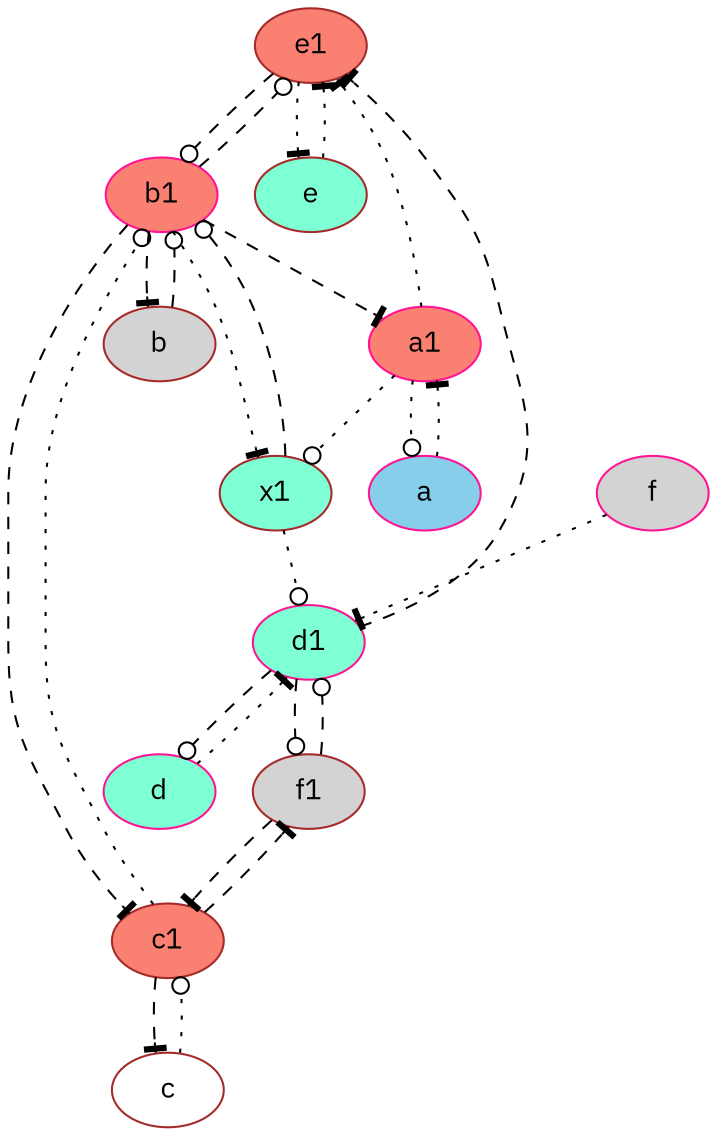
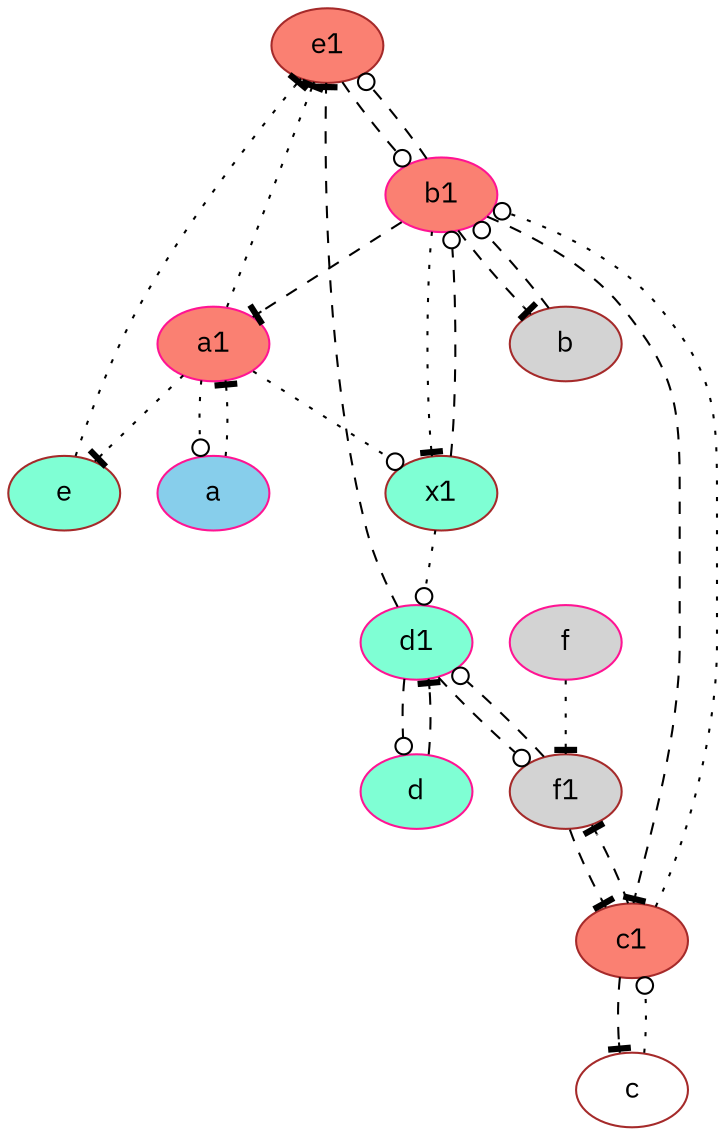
edge "e1" -> "e": now "a1" -> "e"
edge "f" -> "d1": now "f" -> "f1"
edge "d" -> "d1": style dotted -> dashed
